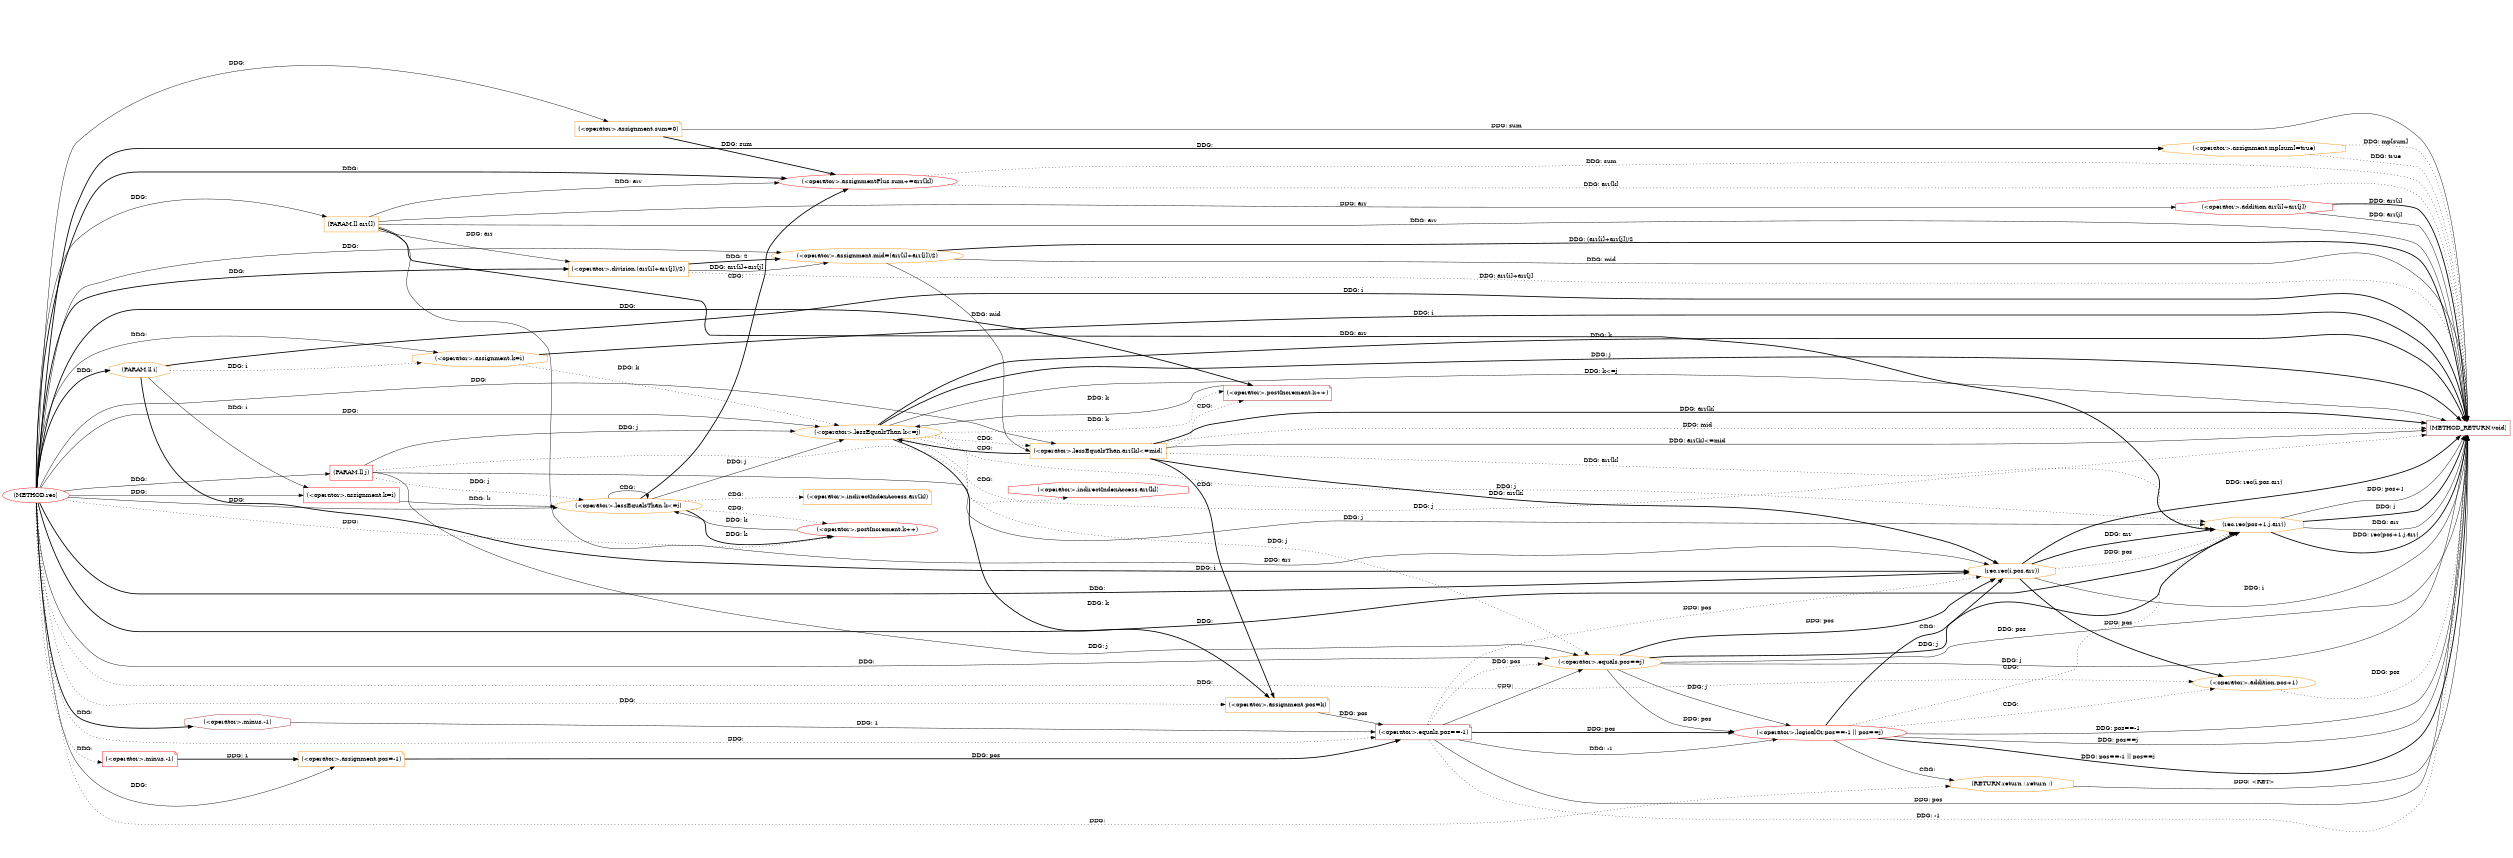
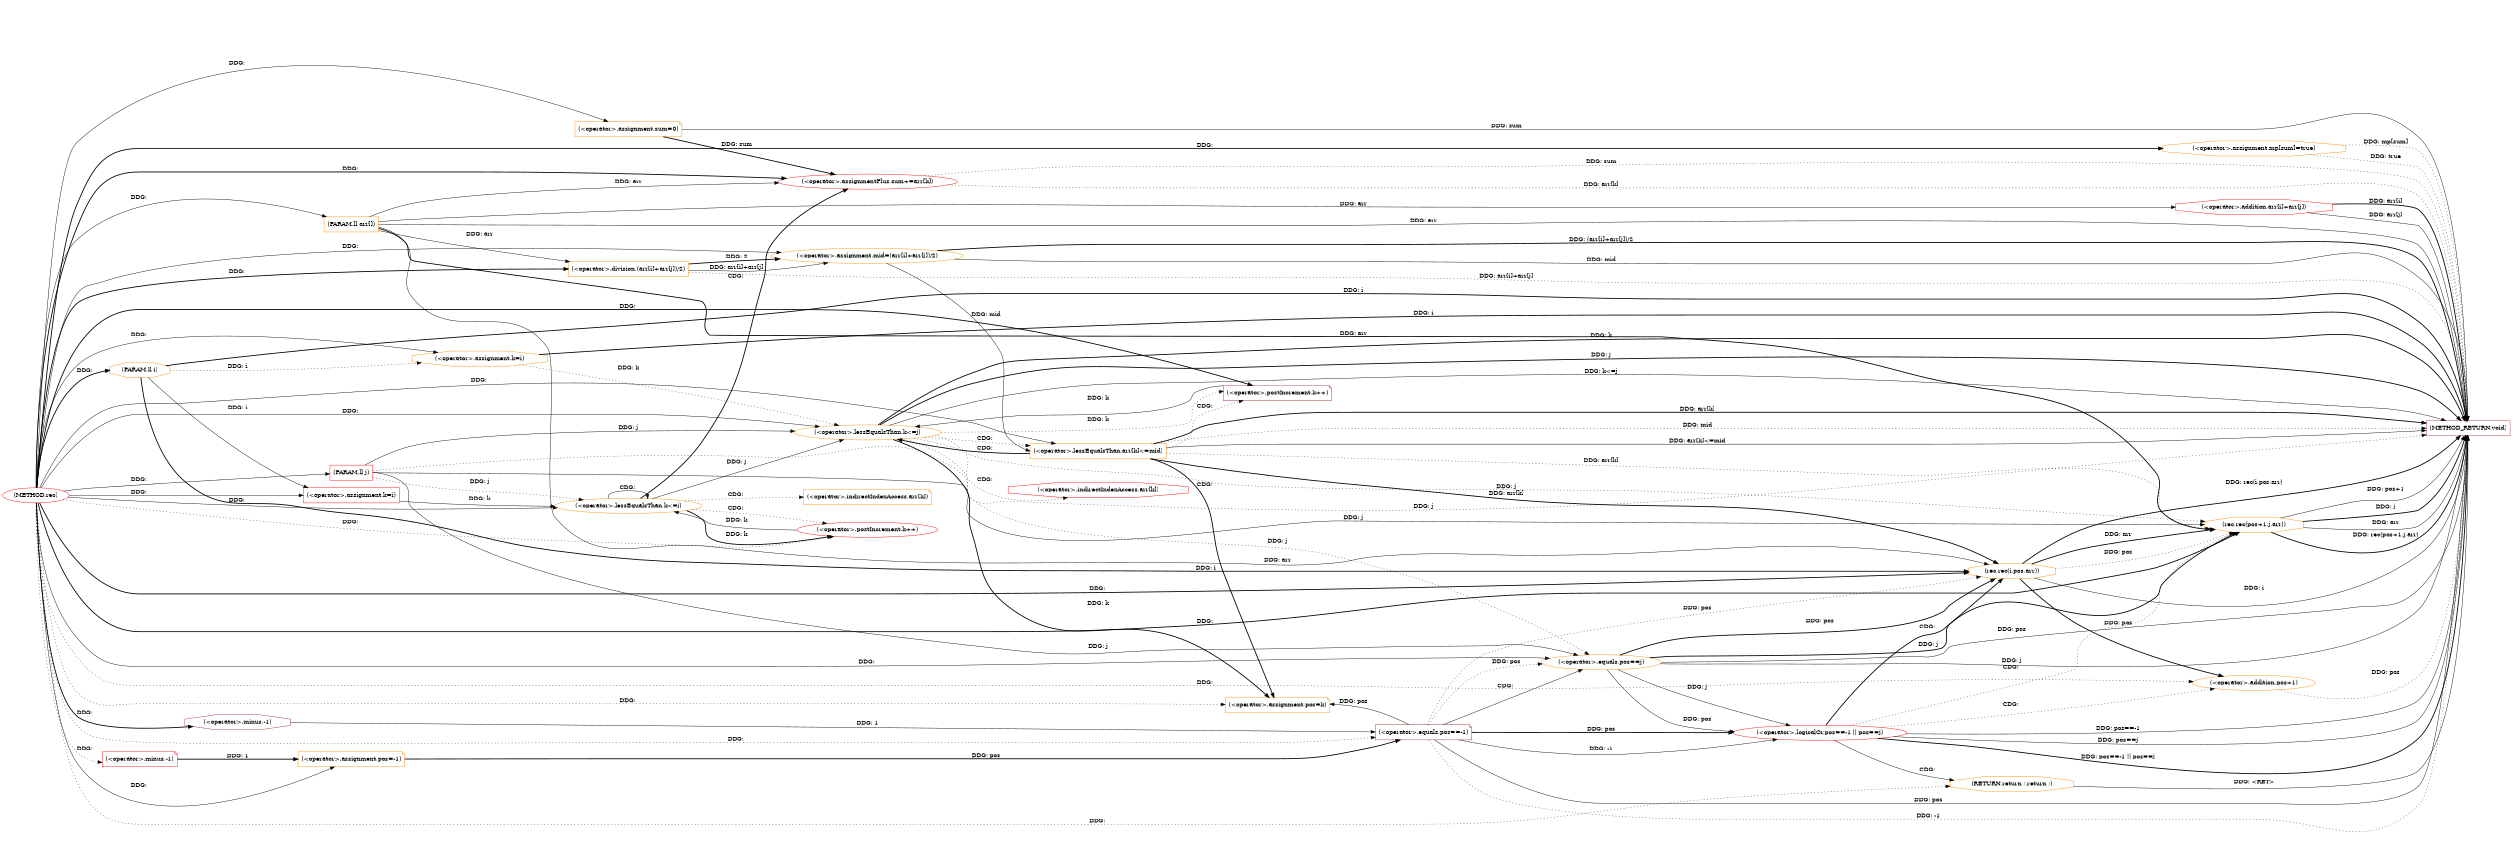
edge "(<operator>.assignment,pos=k)" -> "(<operator>.equals,pos==-1)": reversed
